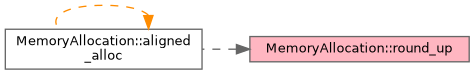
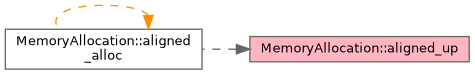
node "MemoryAllocation::round_up": label "MemoryAllocation::round_up" -> "MemoryAllocation::aligned_up"
